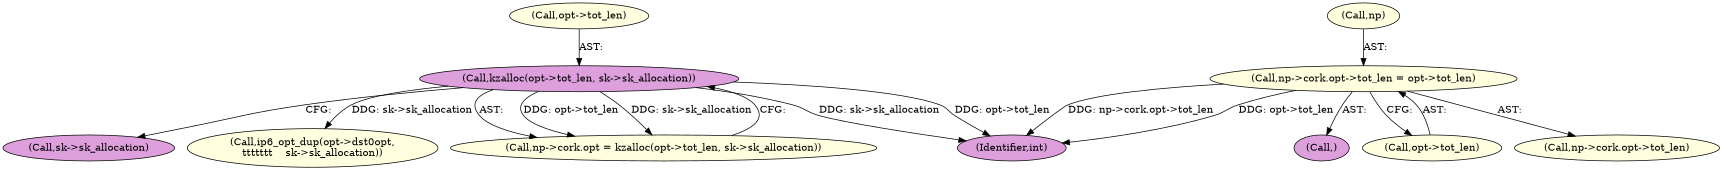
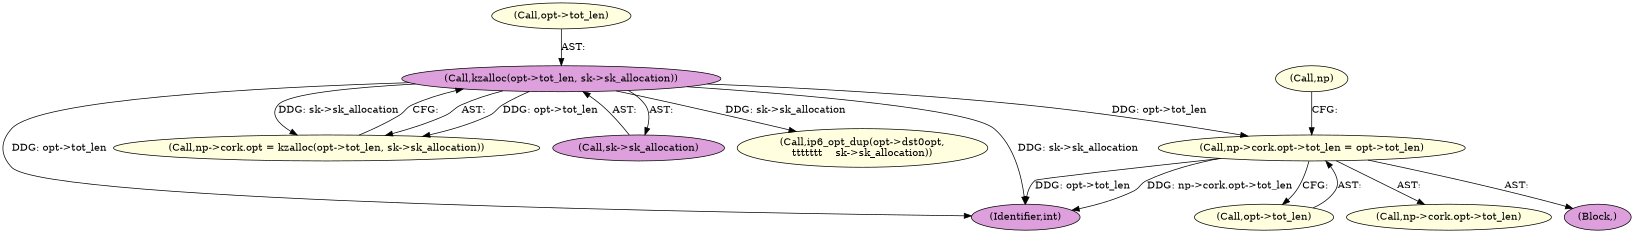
edge "(Call,np)" -> "(Call,np->cork.opt->tot_len = opt->tot_len)": label "AST: " -> "CFG: "
edge "(Call,kzalloc(opt->tot_len, sk->sk_allocation))" -> "(Call,np->cork.opt->tot_len = opt->tot_len)": added, label "DDG: opt->tot_len"
edge "(Call,kzalloc(opt->tot_len, sk->sk_allocation))" -> "(Call,sk->sk_allocation)": label "CFG: " -> "AST: "
edge "(Call,sk->sk_allocation)" -> "(Call,kzalloc(opt->tot_len, sk->sk_allocation))": added, label "AST:"
node "(Call,)": label "(Call,)" -> "(Block,)"
